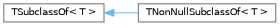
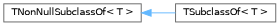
edge "TNonNullSubclassOf< T >" -> "TSubclassOf< T >": reversed
